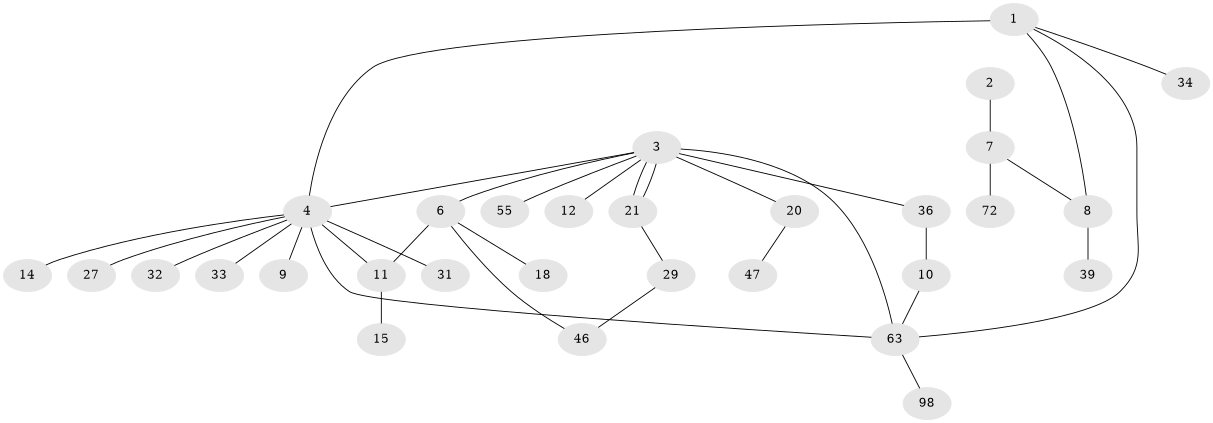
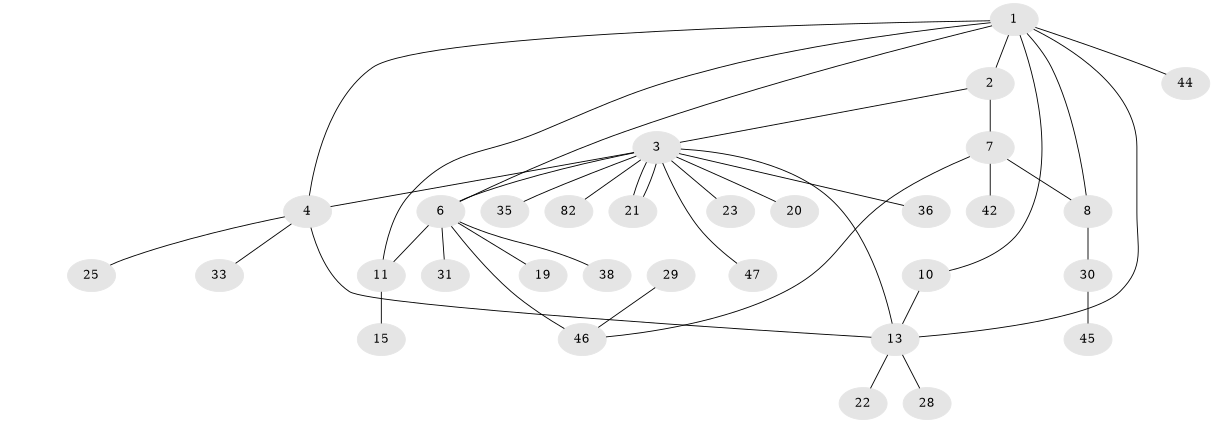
edge "1" -- "2": added
node "34": label "34" -> "44"
edge "1" -- "6": added
edge "2" -- "3": added
node "55": label "55" -> "35"
node "12": label "12" -> "82"
node "23": added
node "72": label "72" -> "42"
edge "4" -- "31": now "6" -- "31"
edge "4" -- "11": now "1" -- "11"
edge "21" -- "29": removed
edge "20" -- "47": now "3" -- "47"
edge "36" -- "10": now "1" -- "10"
node "14": removed
node "27": label "27" -> "25"
node "32": removed
node "9": removed
node "18": label "18" -> "19"
node "38": added
node "39": label "39" -> "30"
edge "7" -- "46": added
node "63": label "63" -> "13"
node "45": added
node "22": added
node "98": label "98" -> "28"
